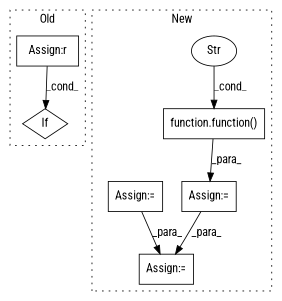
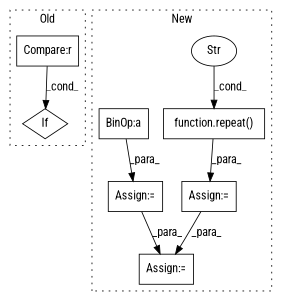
node "Assign:r": label "Assign:r" -> "Compare:r"
node "BinOp:a": added
node "function.function()": label "function.function()" -> "function.repeat()"
